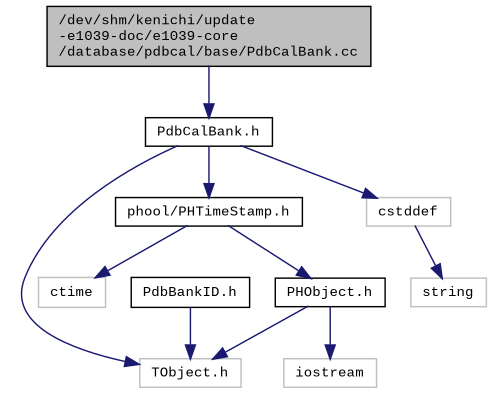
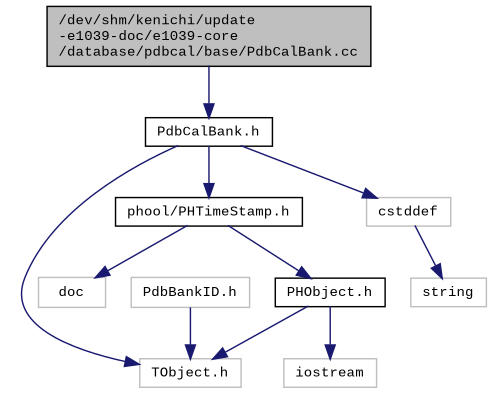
node "ctime": label "ctime" -> "doc"
node "PdbBankID.h": color black -> grey75
